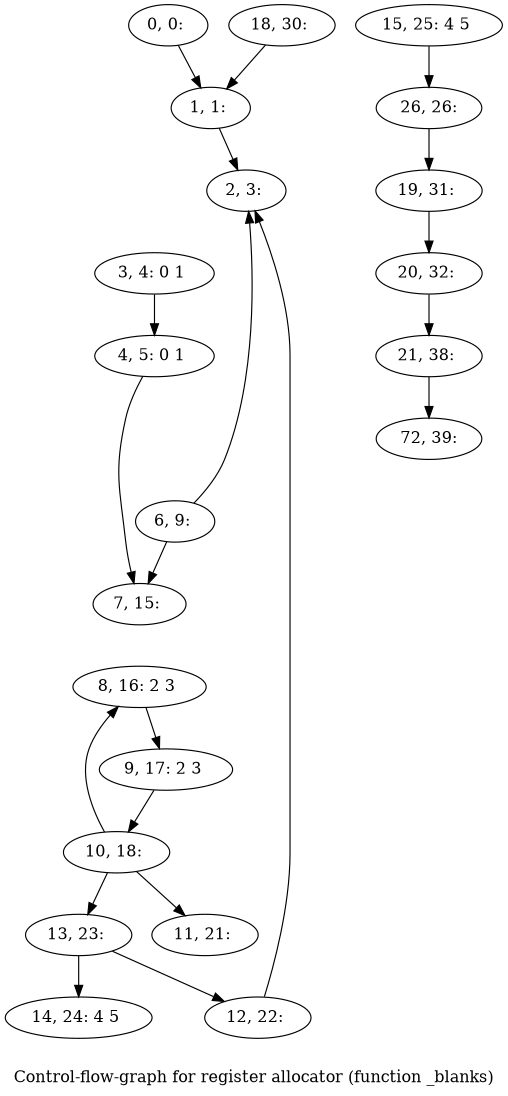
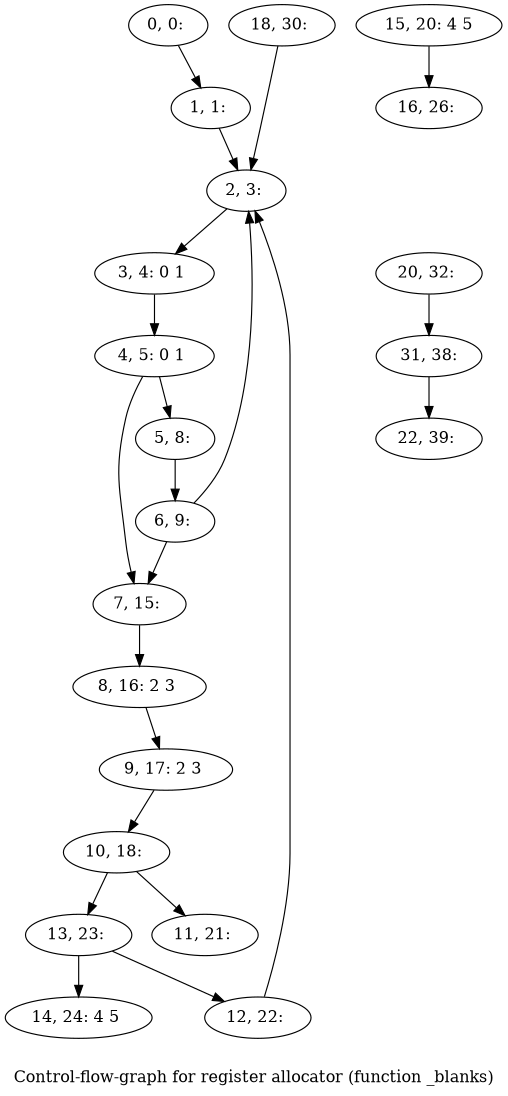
node "15, 25: 4 5": label "15, 25: 4 5" -> "15, 20: 4 5"
edge "18, 30:" -> "1, 1:": now "18, 30:" -> "2, 3:"
node "26, 26:": label "26, 26:" -> "16, 26:"
node "19, 31:": removed
edge "2, 3:" -> "3, 4: 0 1": added
node "21, 38:": label "21, 38:" -> "31, 38:"
node "5, 8:": added
node "72, 39:": label "72, 39:" -> "22, 39:"
edge "10, 18:" -> "8, 16: 2 3": now "7, 15:" -> "8, 16: 2 3"
